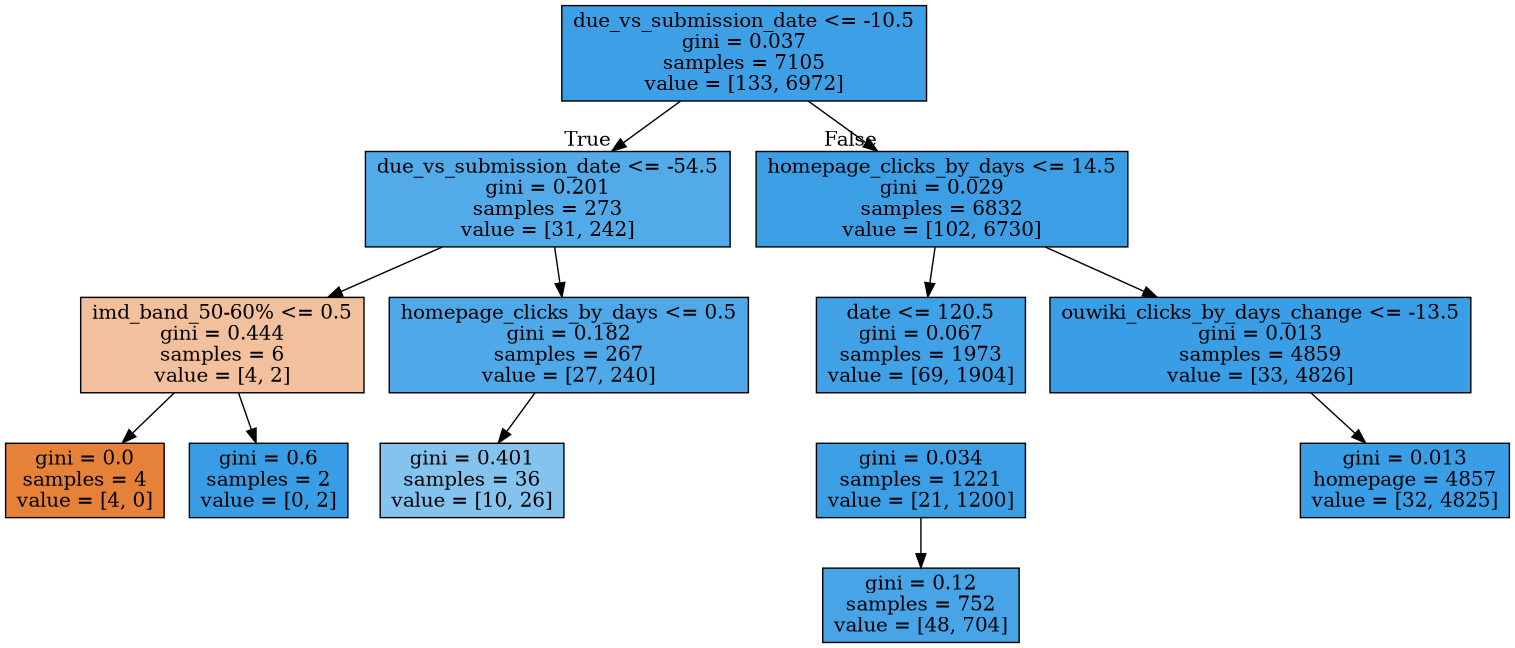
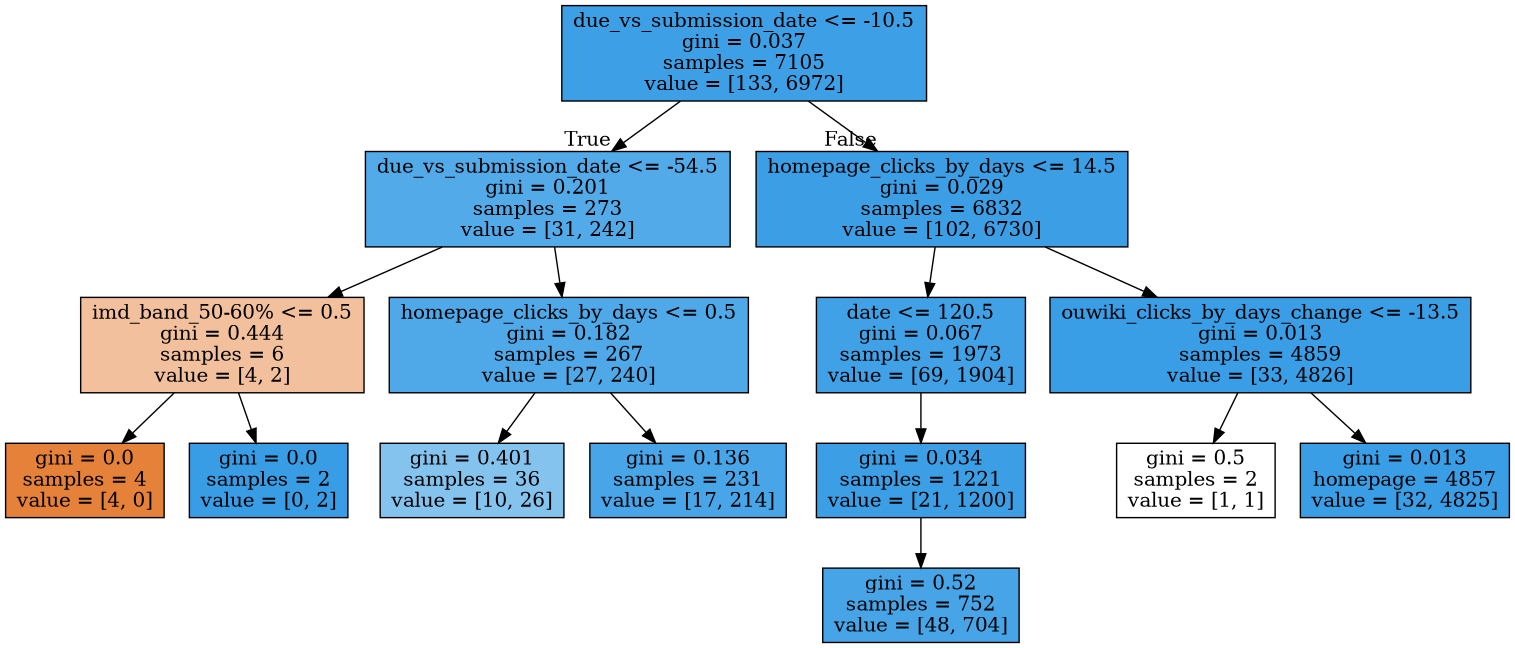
edge "date <= 120.5 gini = 0.067 samples = 1973 value = [69, 1904]" -> "gini = 0.034 samples = 1221 value = [21, 1200]": added
node "gini = 0.6 samples = 2 value = [0, 2]": label "gini = 0.6 samples = 2 value = [0, 2]" -> "gini = 0.0 samples = 2 value = [0, 2]"
node "gini = 0.136 samples = 231 value = [17, 214]": added
node "gini = 0.5 samples = 2 value = [1, 1]": added
node "gini = 0.12 samples = 752 value = [48, 704]": label "gini = 0.12 samples = 752 value = [48, 704]" -> "gini = 0.52 samples = 752 value = [48, 704]"
